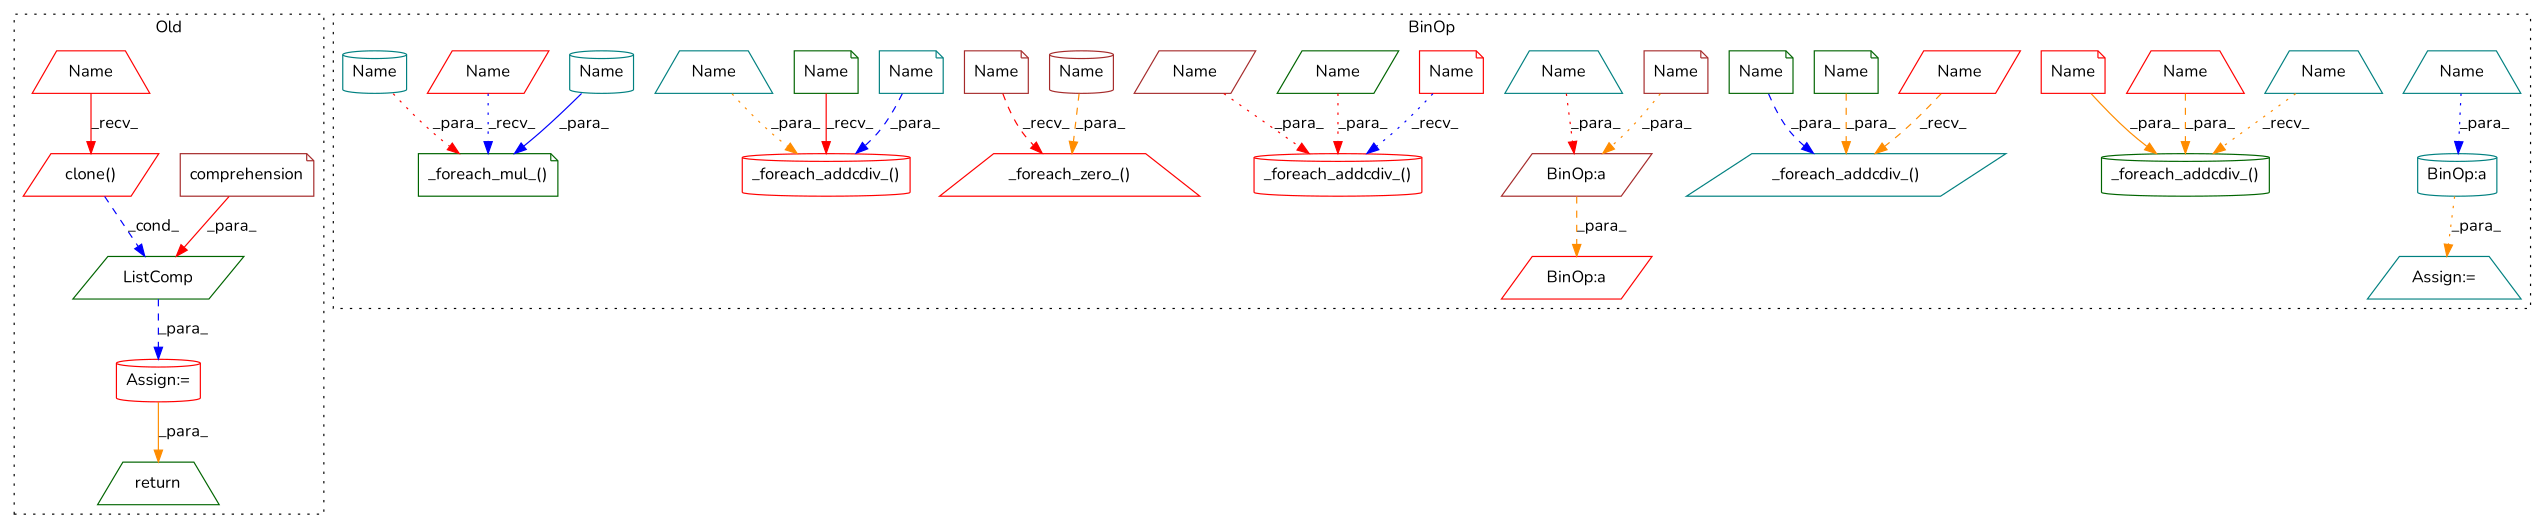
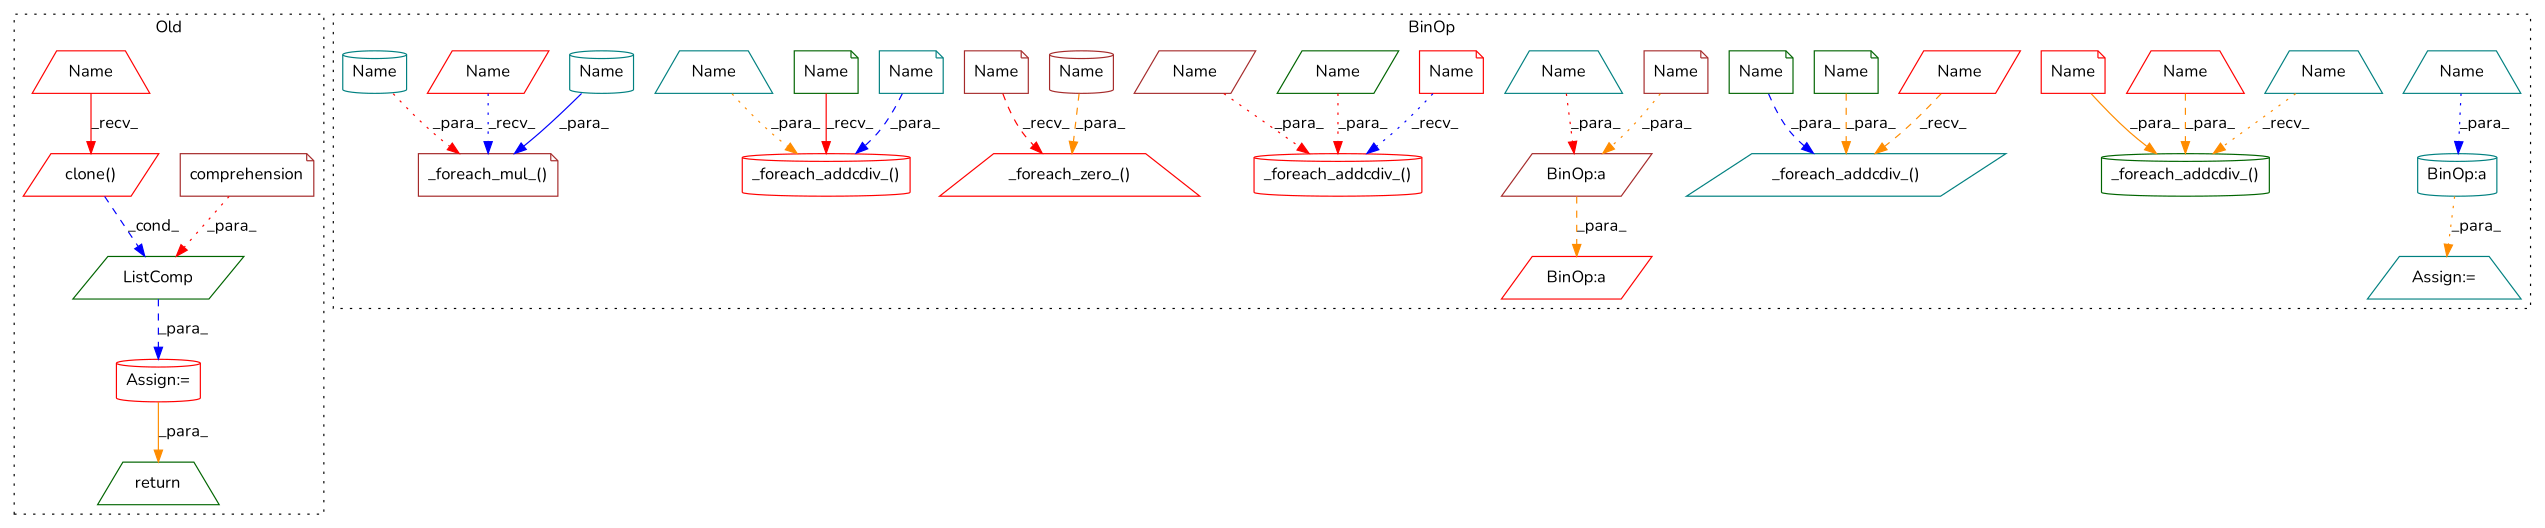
node "_foreach_mul_()": color darkgreen -> brown
edge "comprehension" -> "ListComp": style solid -> dotted
